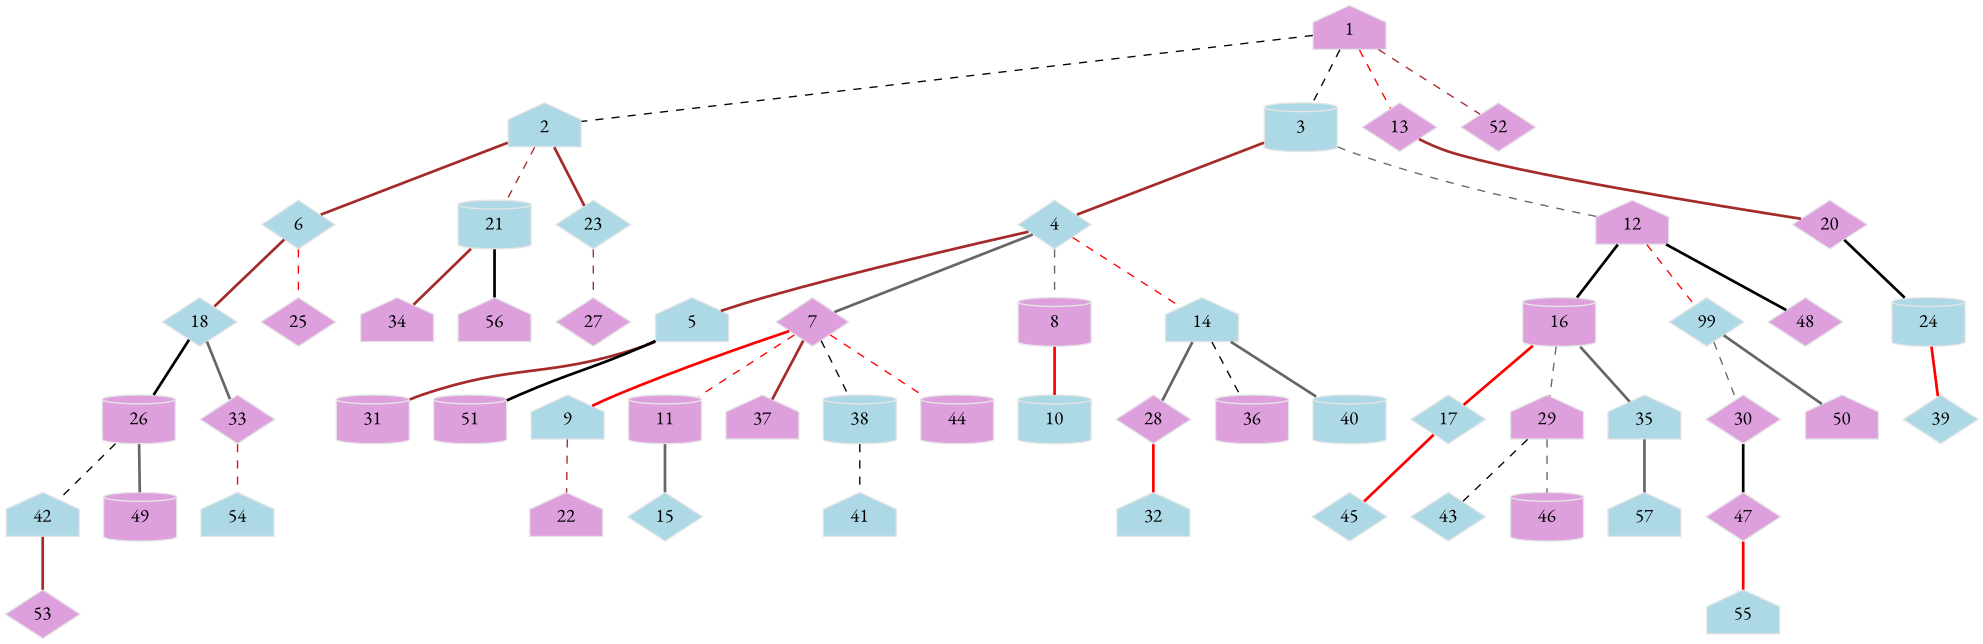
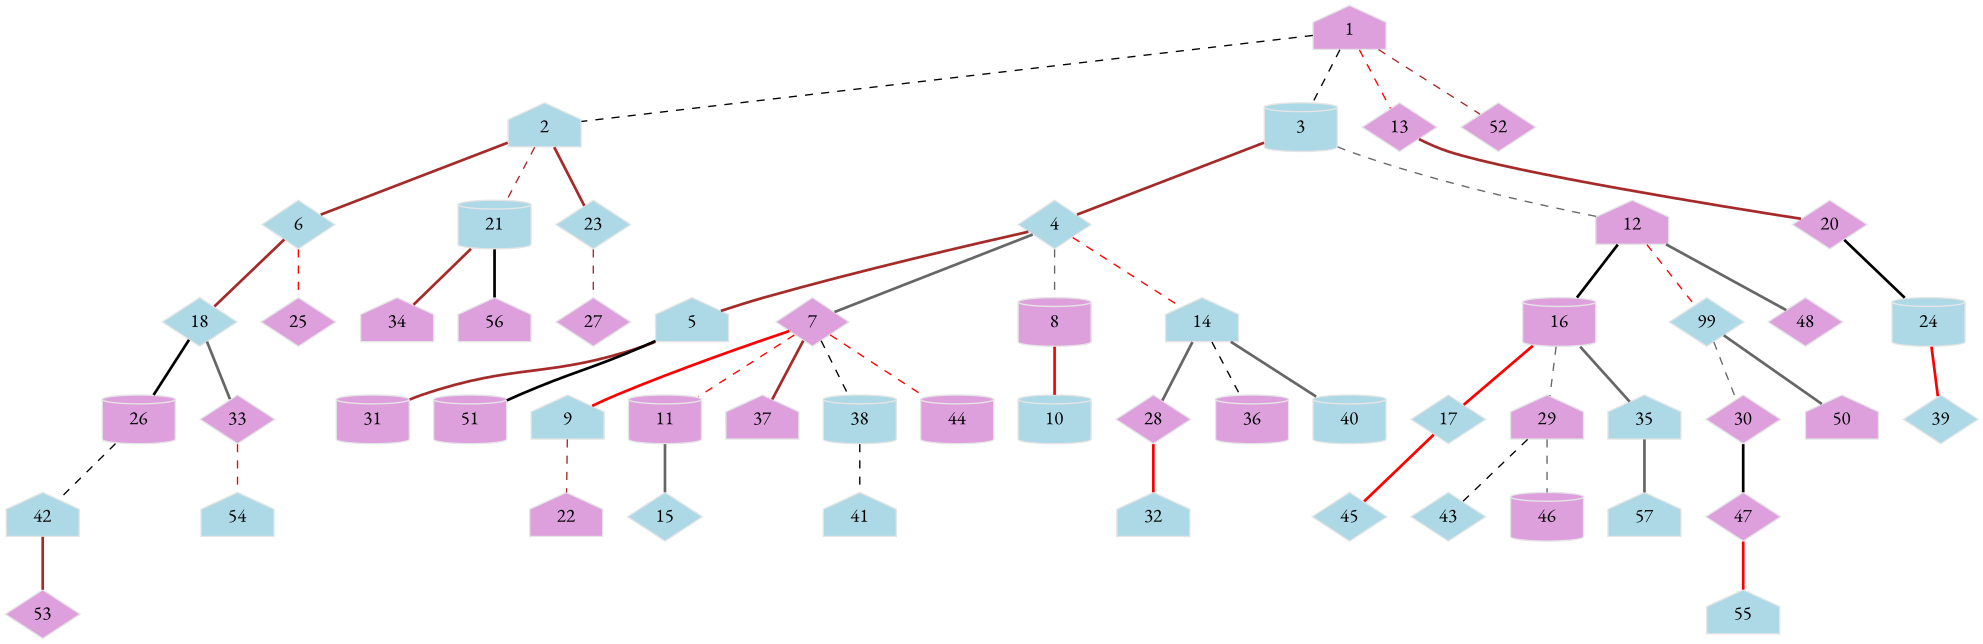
edge "12" -- "48": color black -> gray40
node "49": removed
